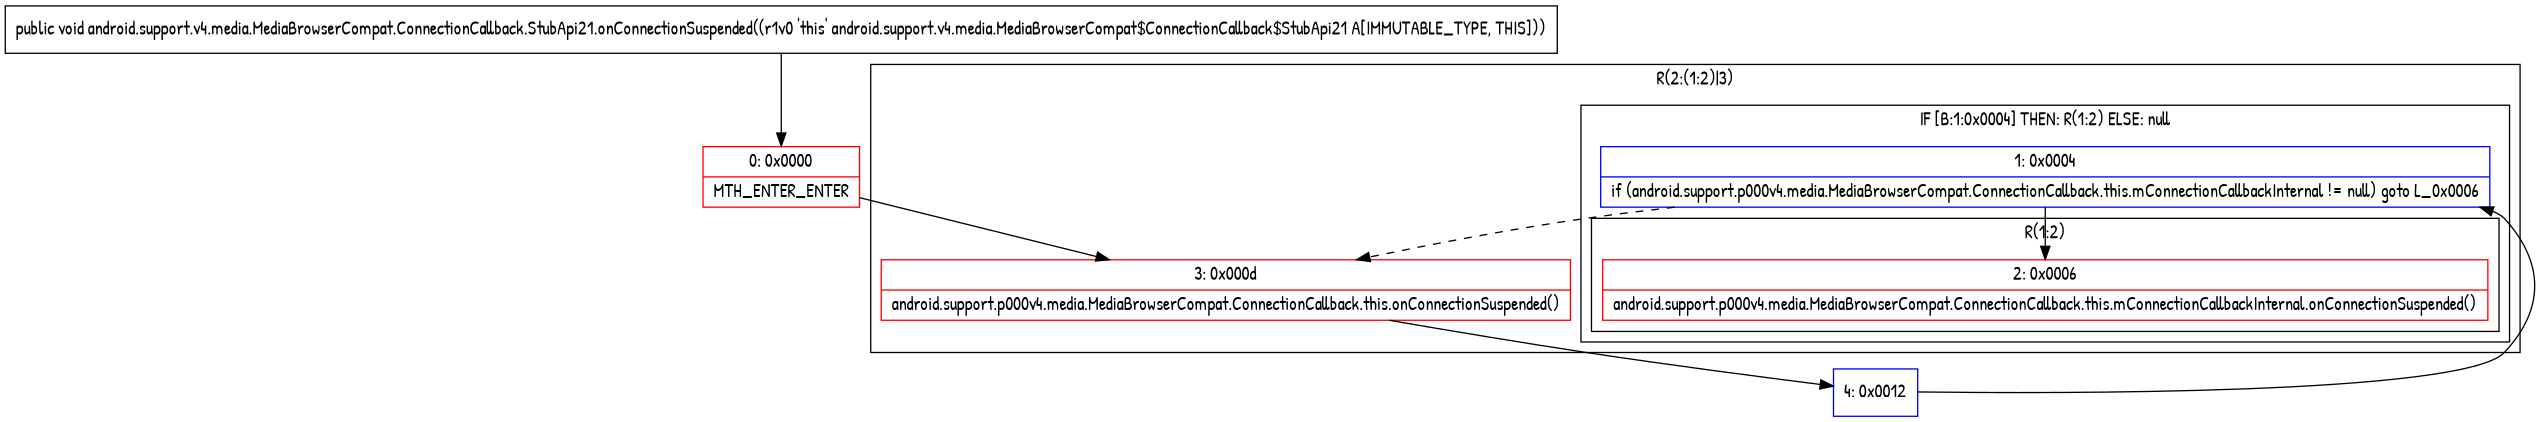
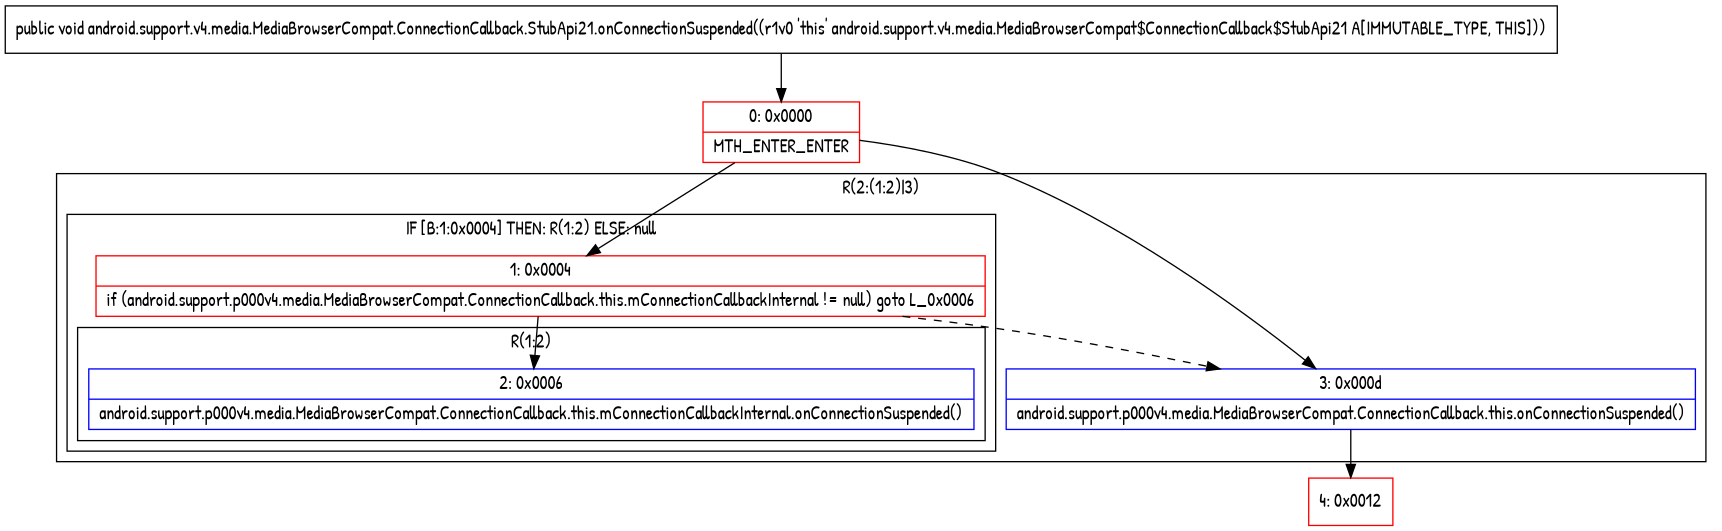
node "1: 0x0004": color blue -> red
node "3: 0x000d": color red -> blue
node "2: 0x0006": color red -> blue
edge "4: 0x0012" -> "1: 0x0004": now "0: 0x0000" -> "1: 0x0004"
node "4: 0x0012": color blue -> red
